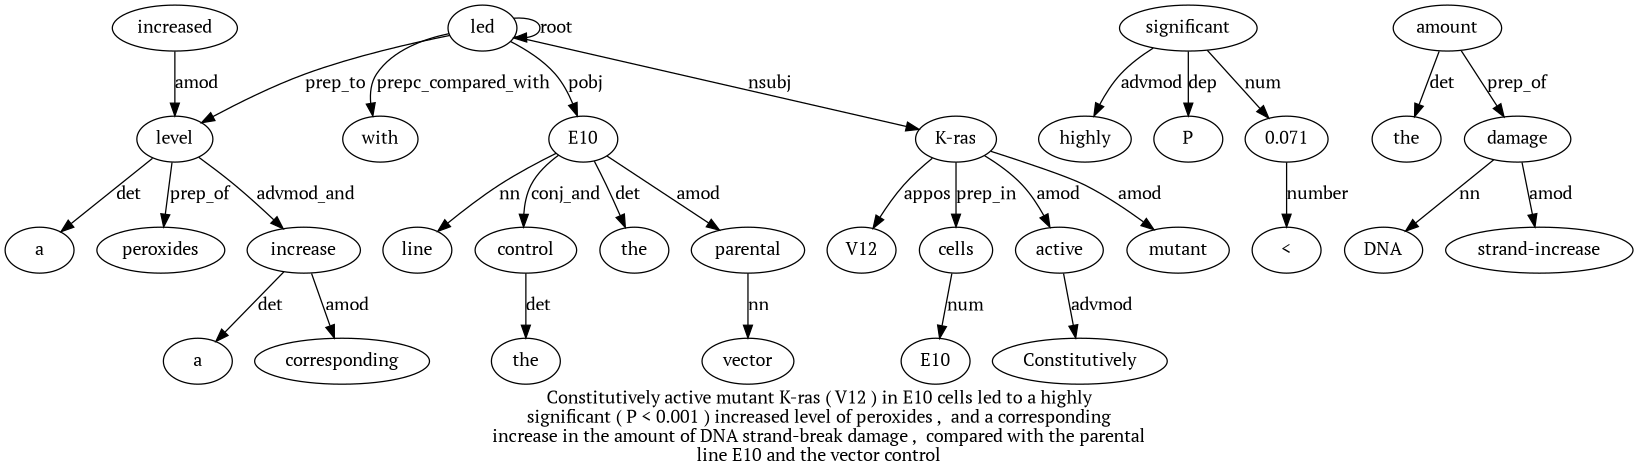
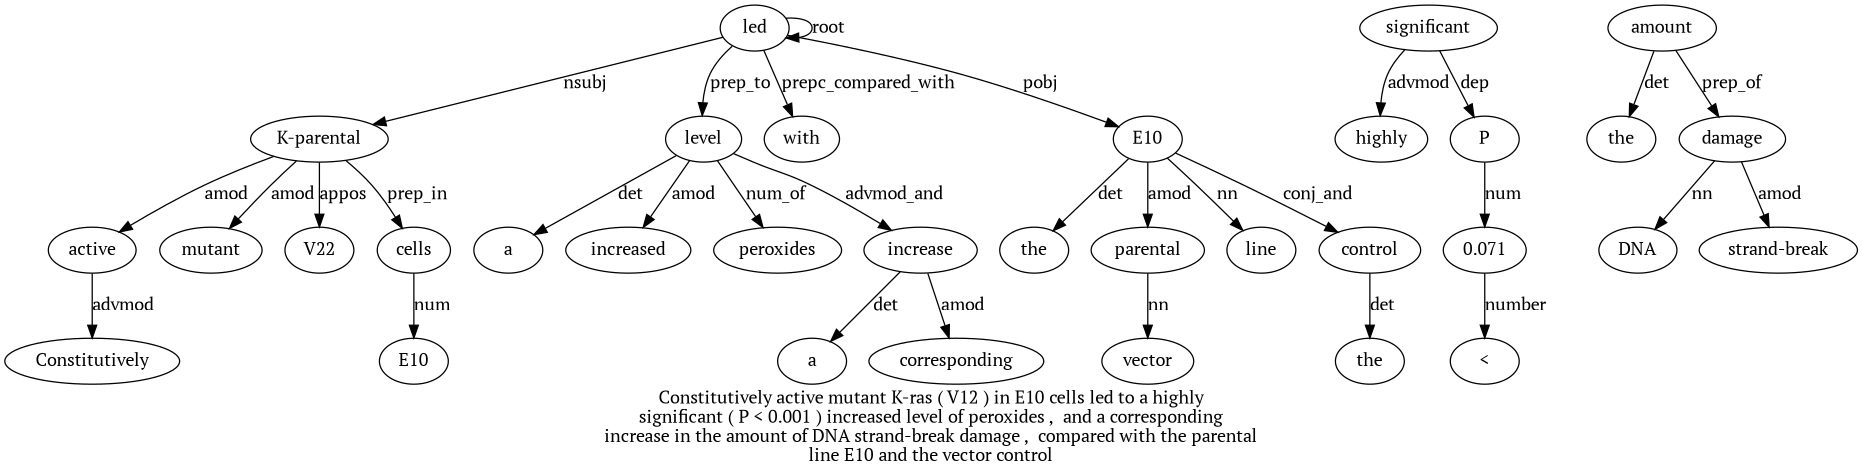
edge "increased" -> "level": reversed
edge "significant" -> "0.071": now "P" -> "0.071"
node "K-ras": label "K-ras" -> "K-parental"
edge "level" -> "peroxides": label "prep_of" -> "num_of"
node "V12": label "V12" -> "V22"
node "strand-increase": label "strand-increase" -> "strand-break"
